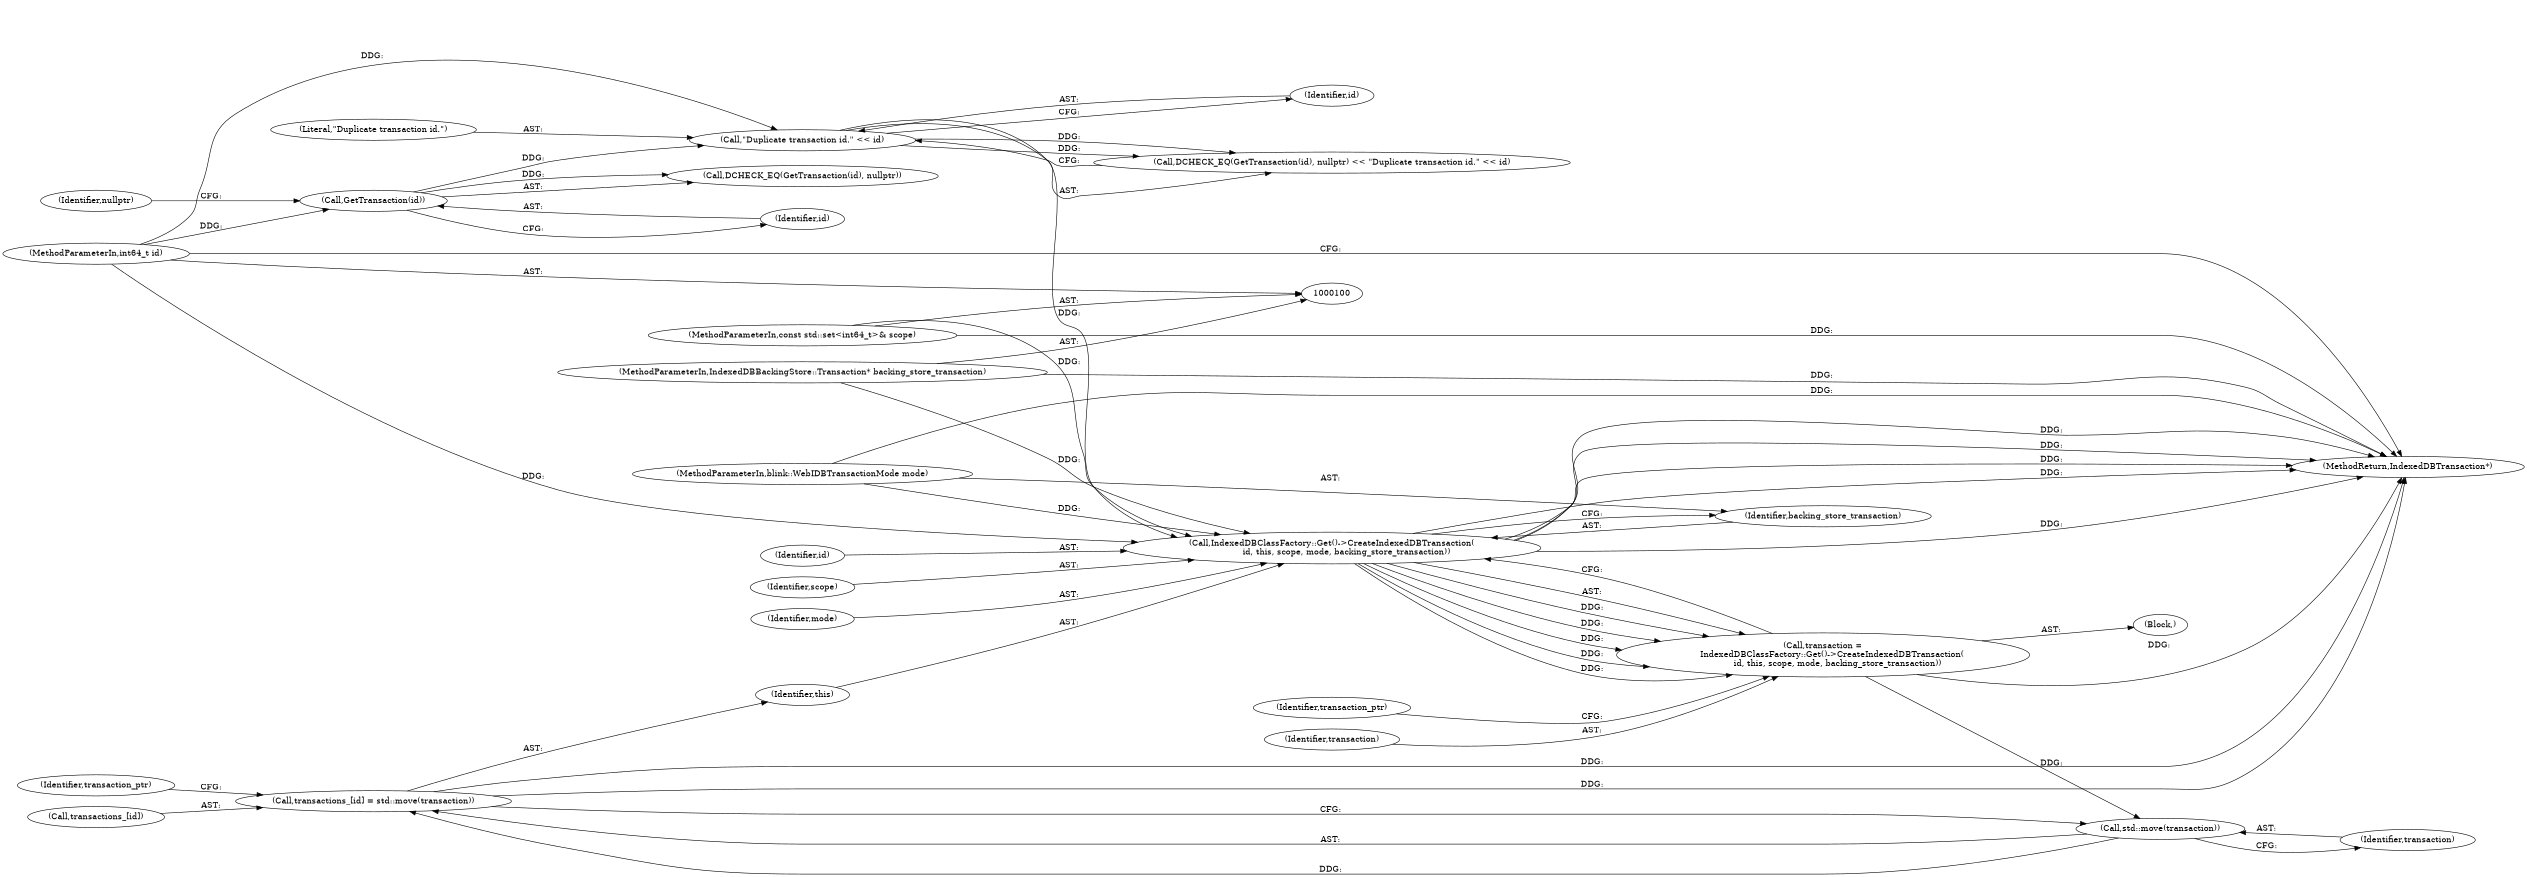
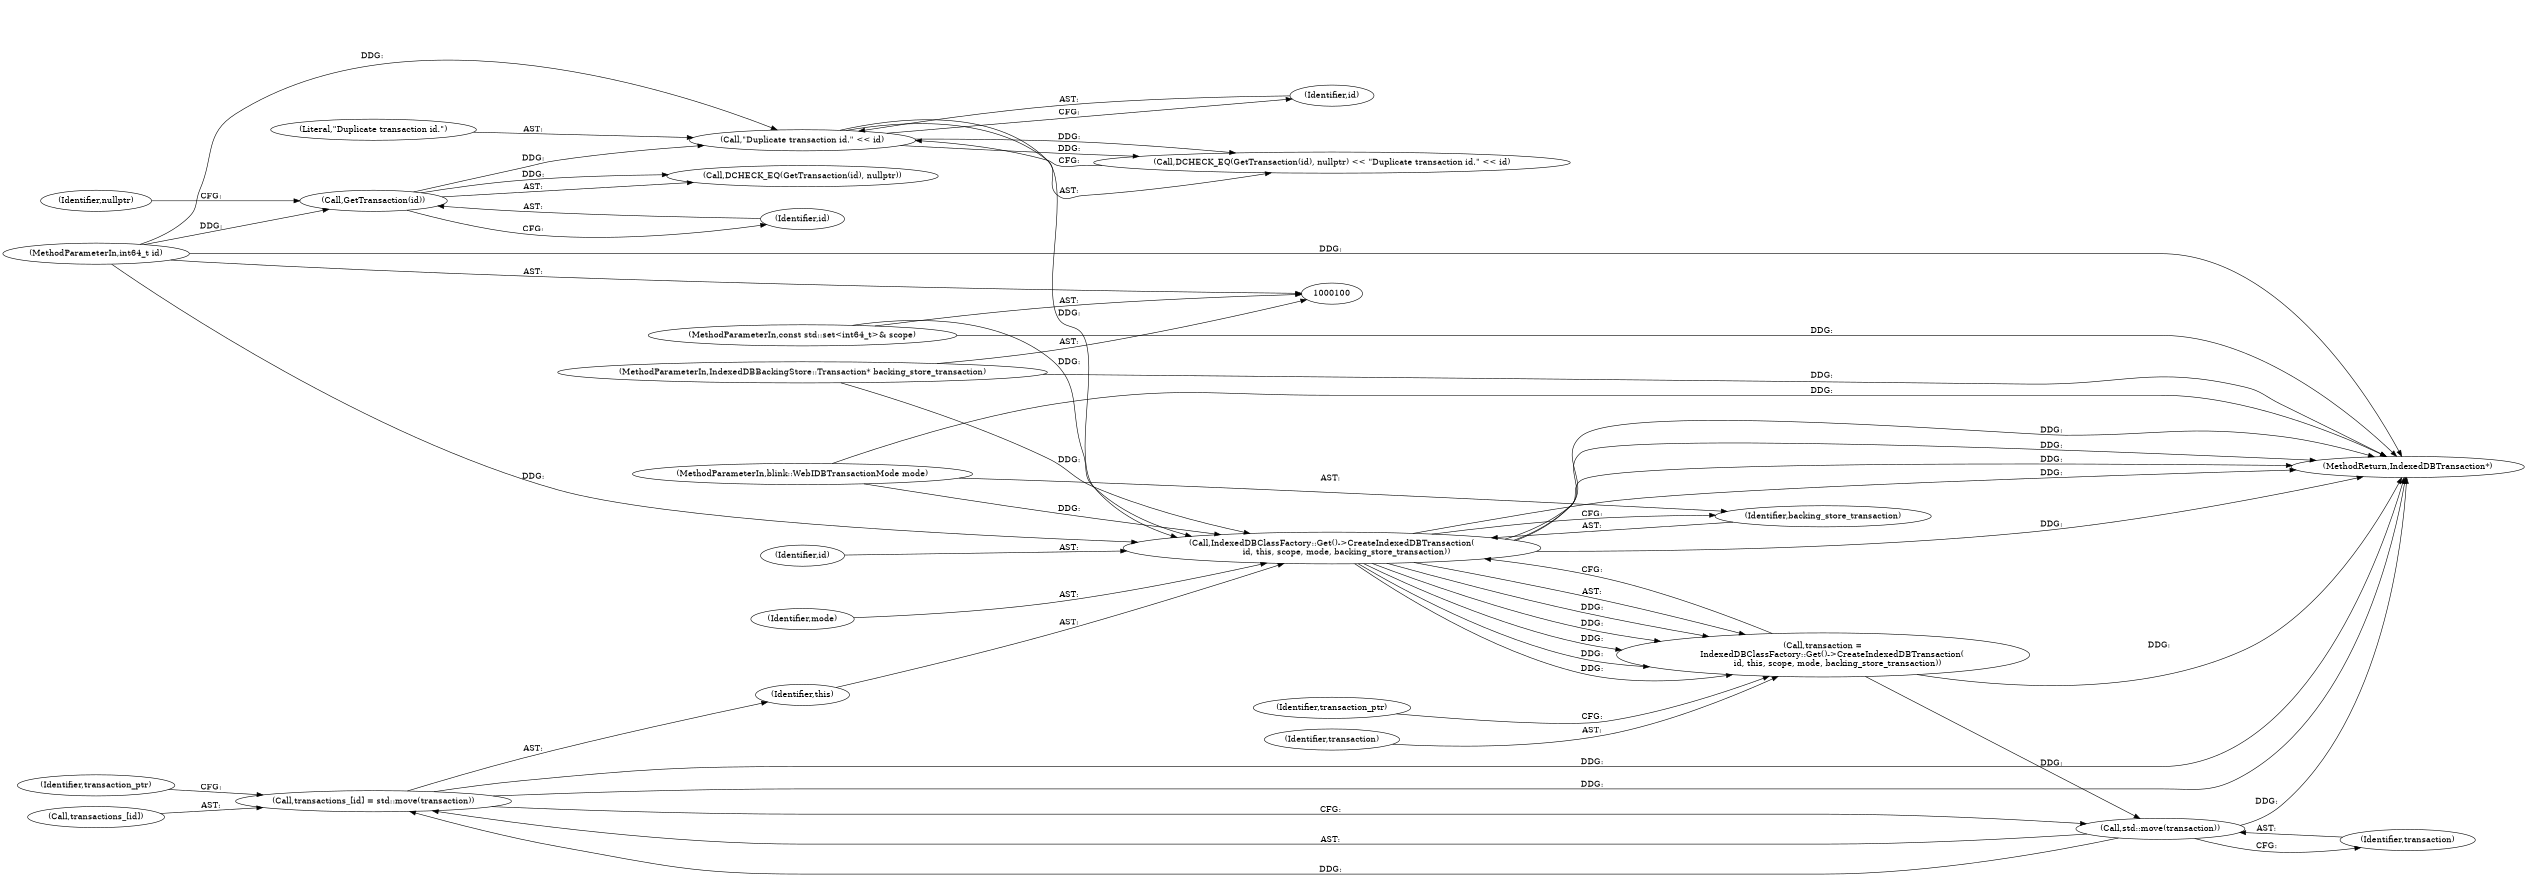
edge "(MethodParameterIn,int64_t id)" -> "(MethodReturn,IndexedDBTransaction*)": label "CFG: " -> "DDG: "
node "(Identifier,scope)": removed
node "(Block,)": removed
edge "(Call,std::move(transaction))" -> "(MethodReturn,IndexedDBTransaction*)": added, label "DDG:"
